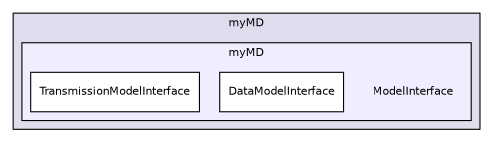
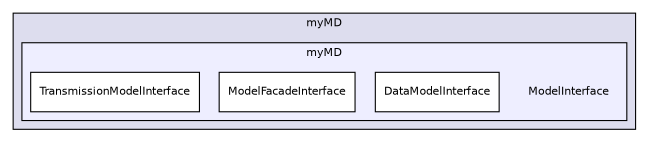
node "ModelFacadeInterface": added
